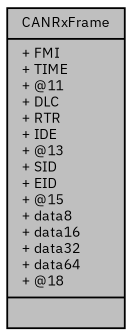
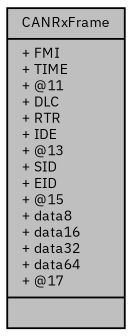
node "CANRxFrame": text "+ @18" -> "+ @17"
